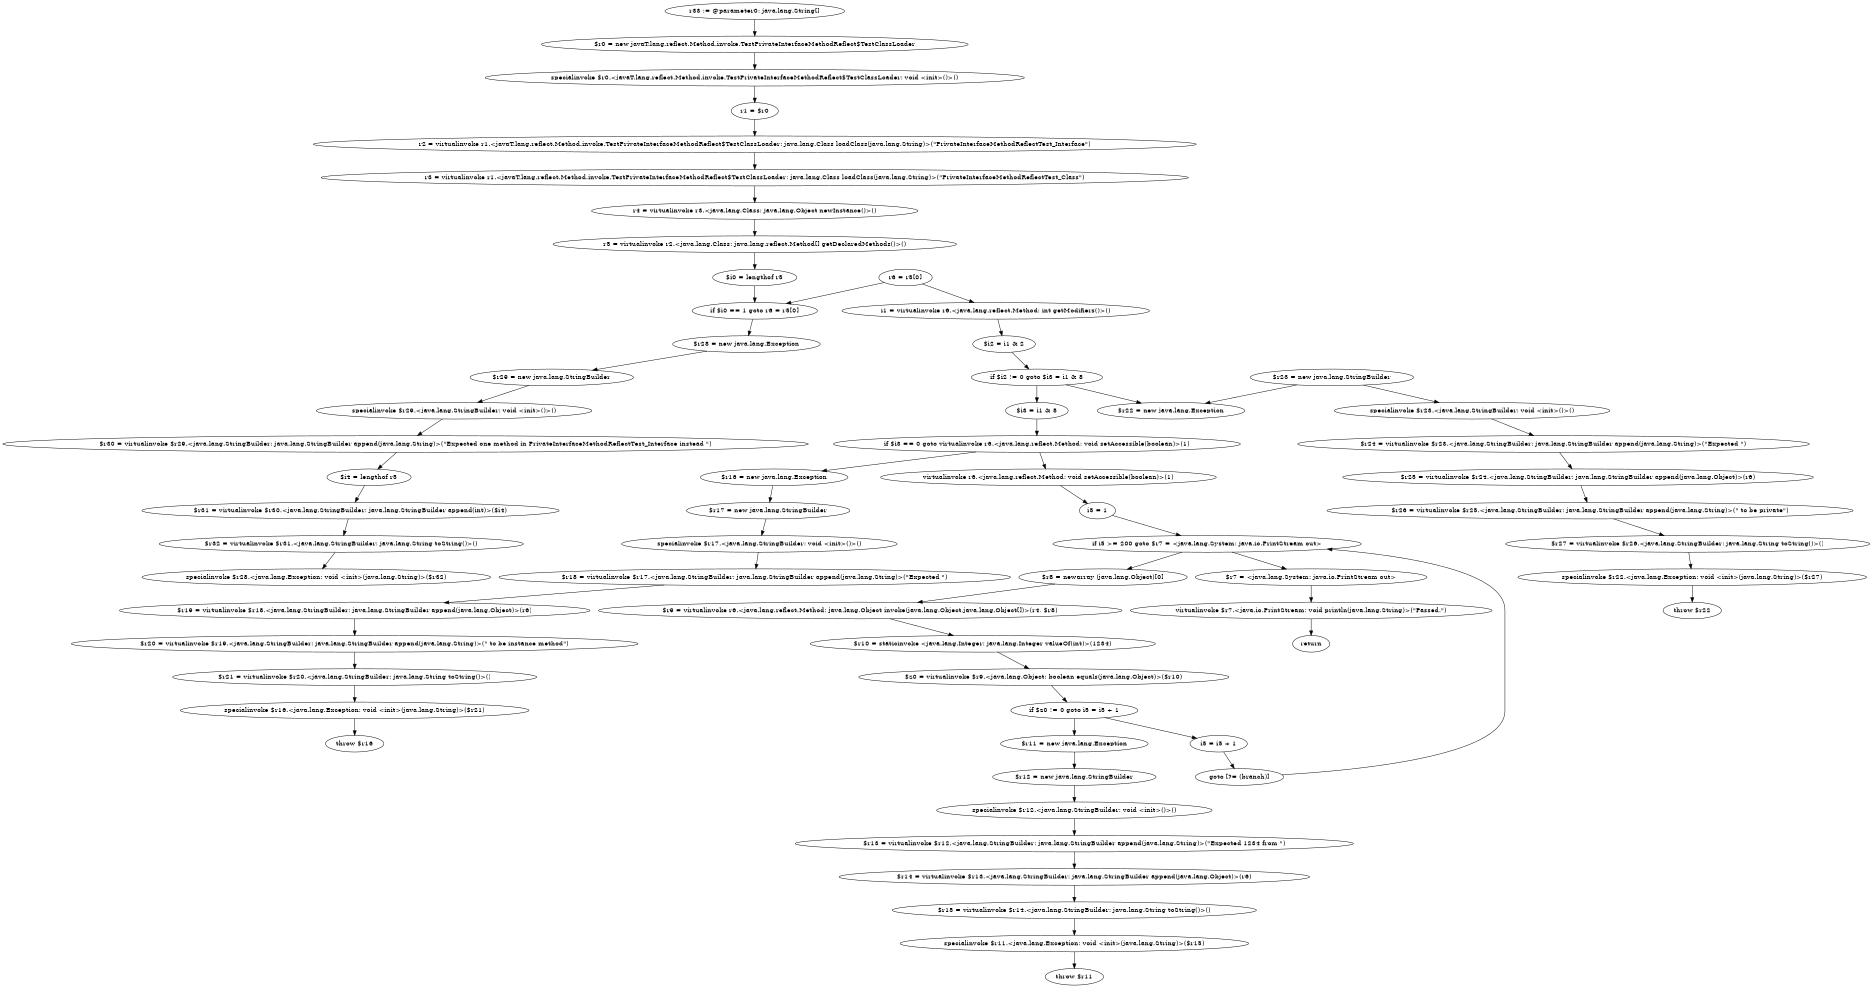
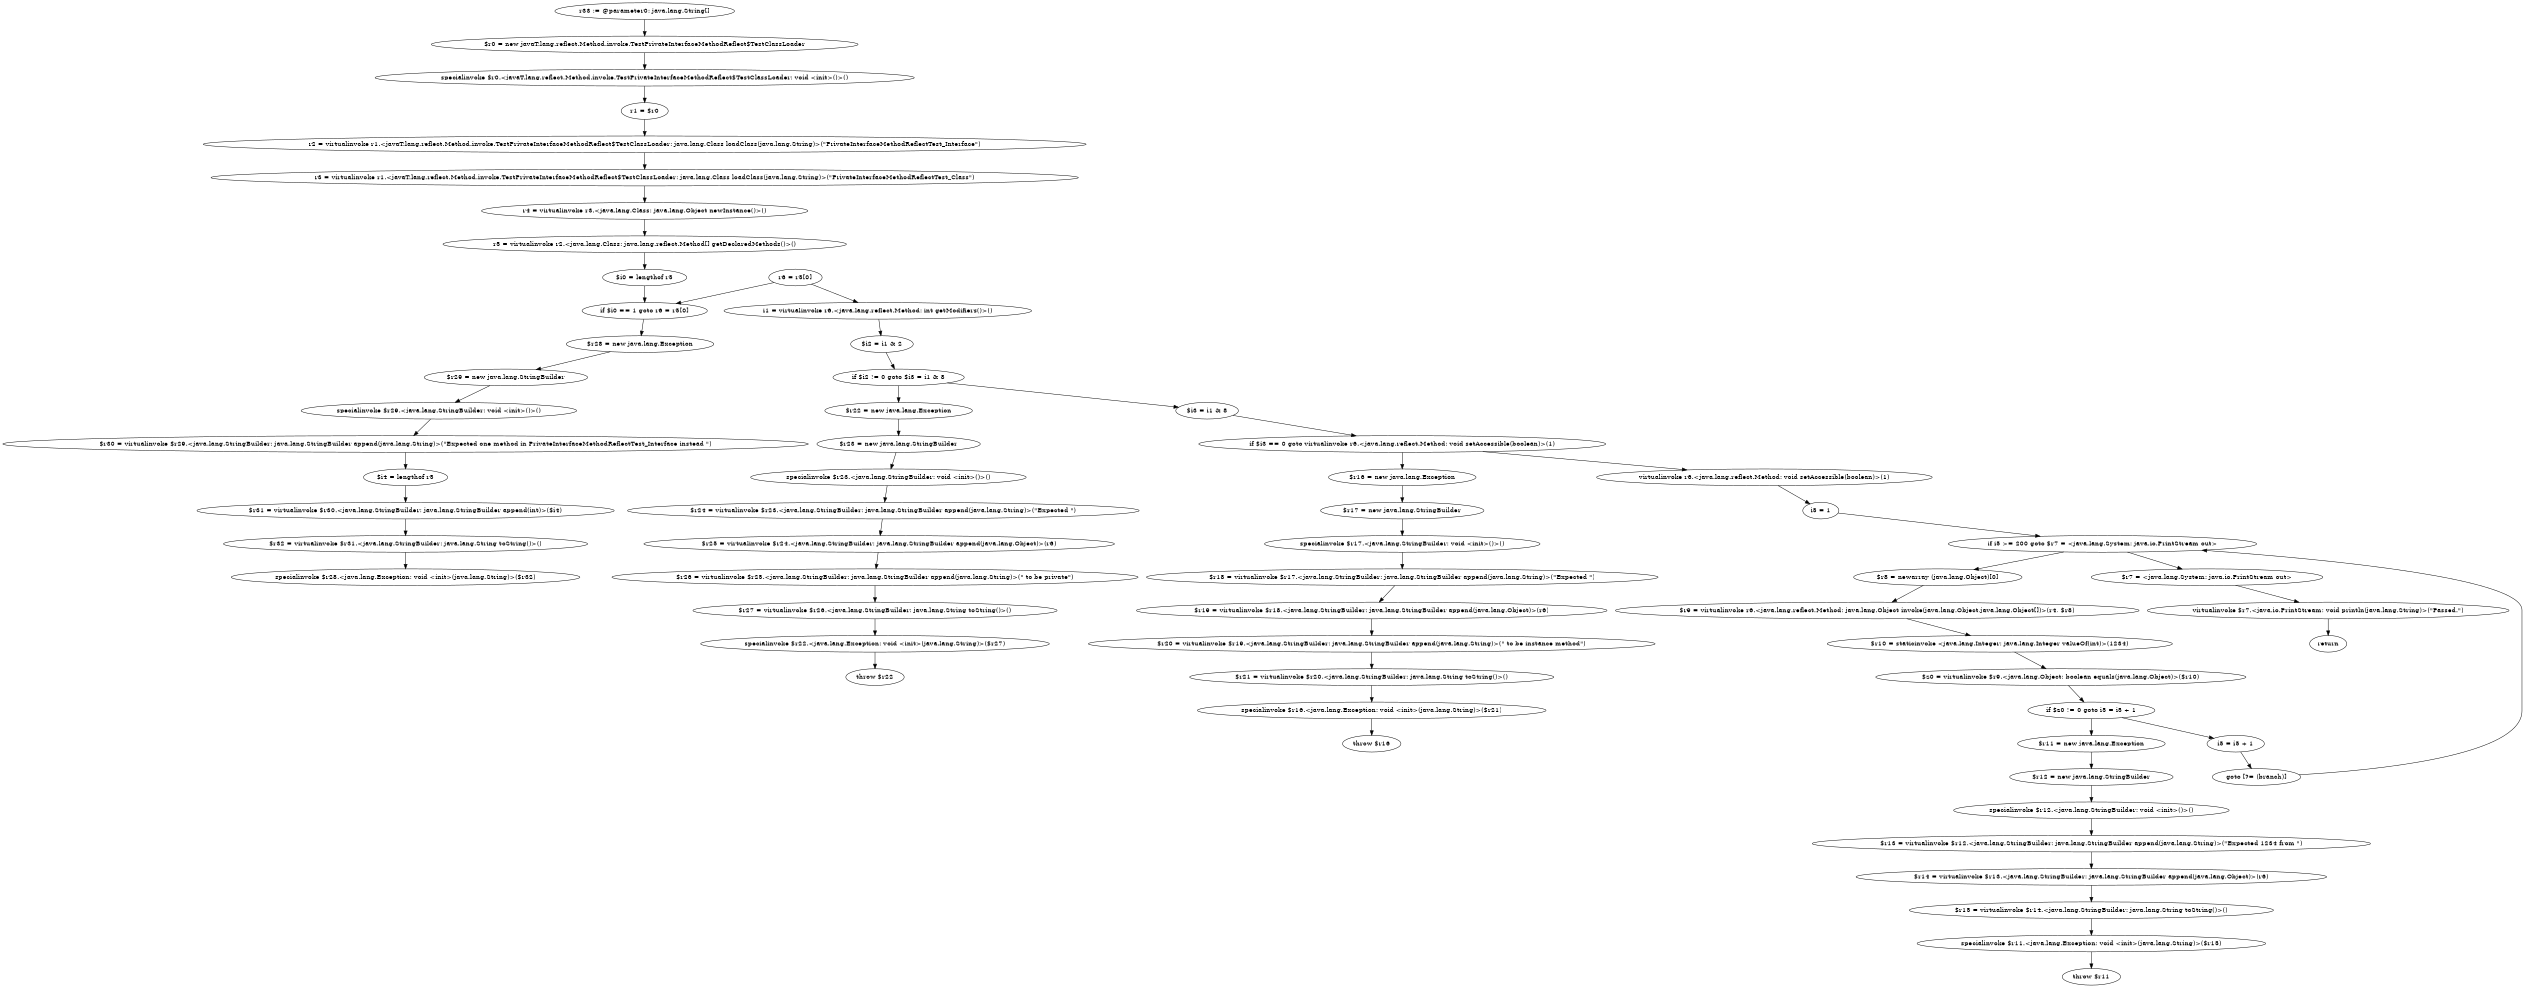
edge "$r23 = new java.lang.StringBuilder" -> "$r22 = new java.lang.Exception": reversed
